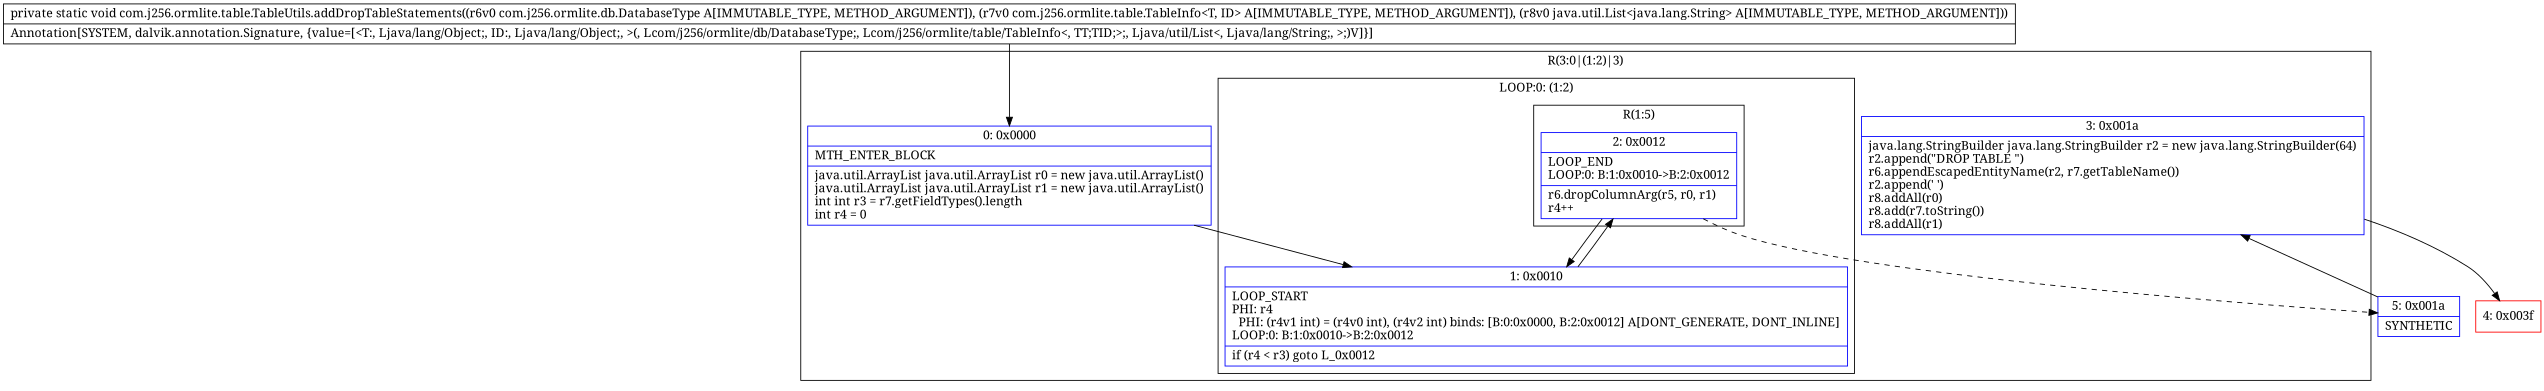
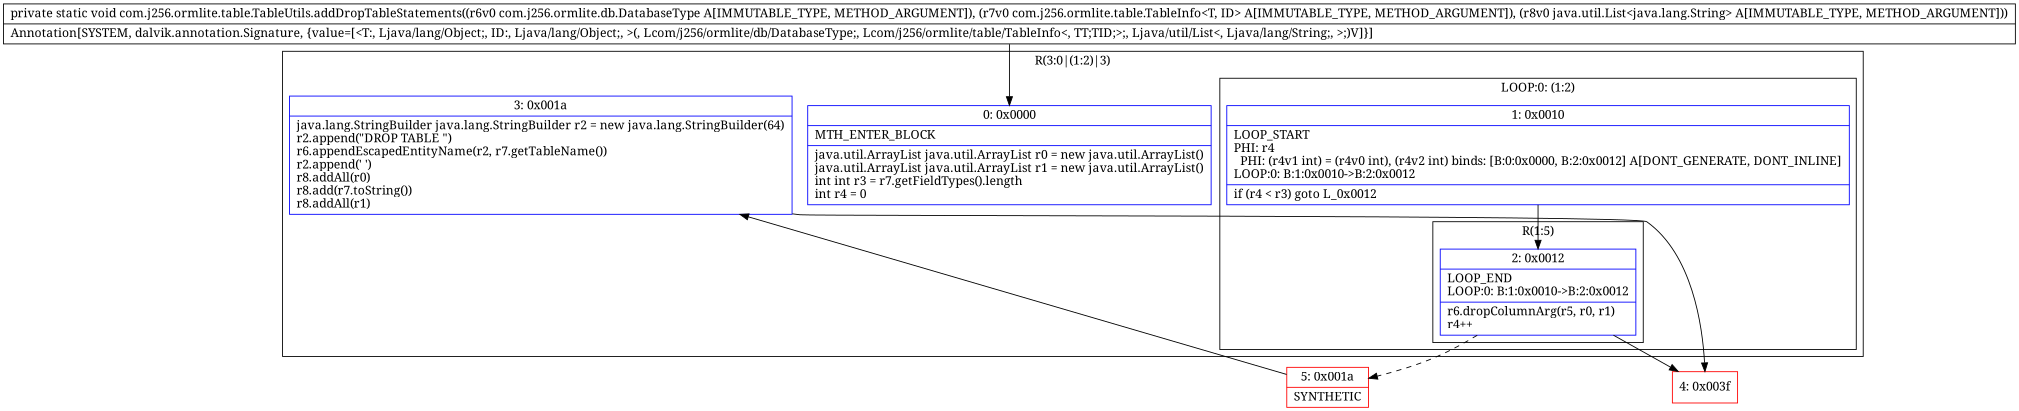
edge "2: 0x0012" -> "1: 0x0010": now "2: 0x0012" -> "4: 0x003f"
edge "0: 0x0000" -> "1: 0x0010": removed
node "5: 0x001a": color blue -> red
